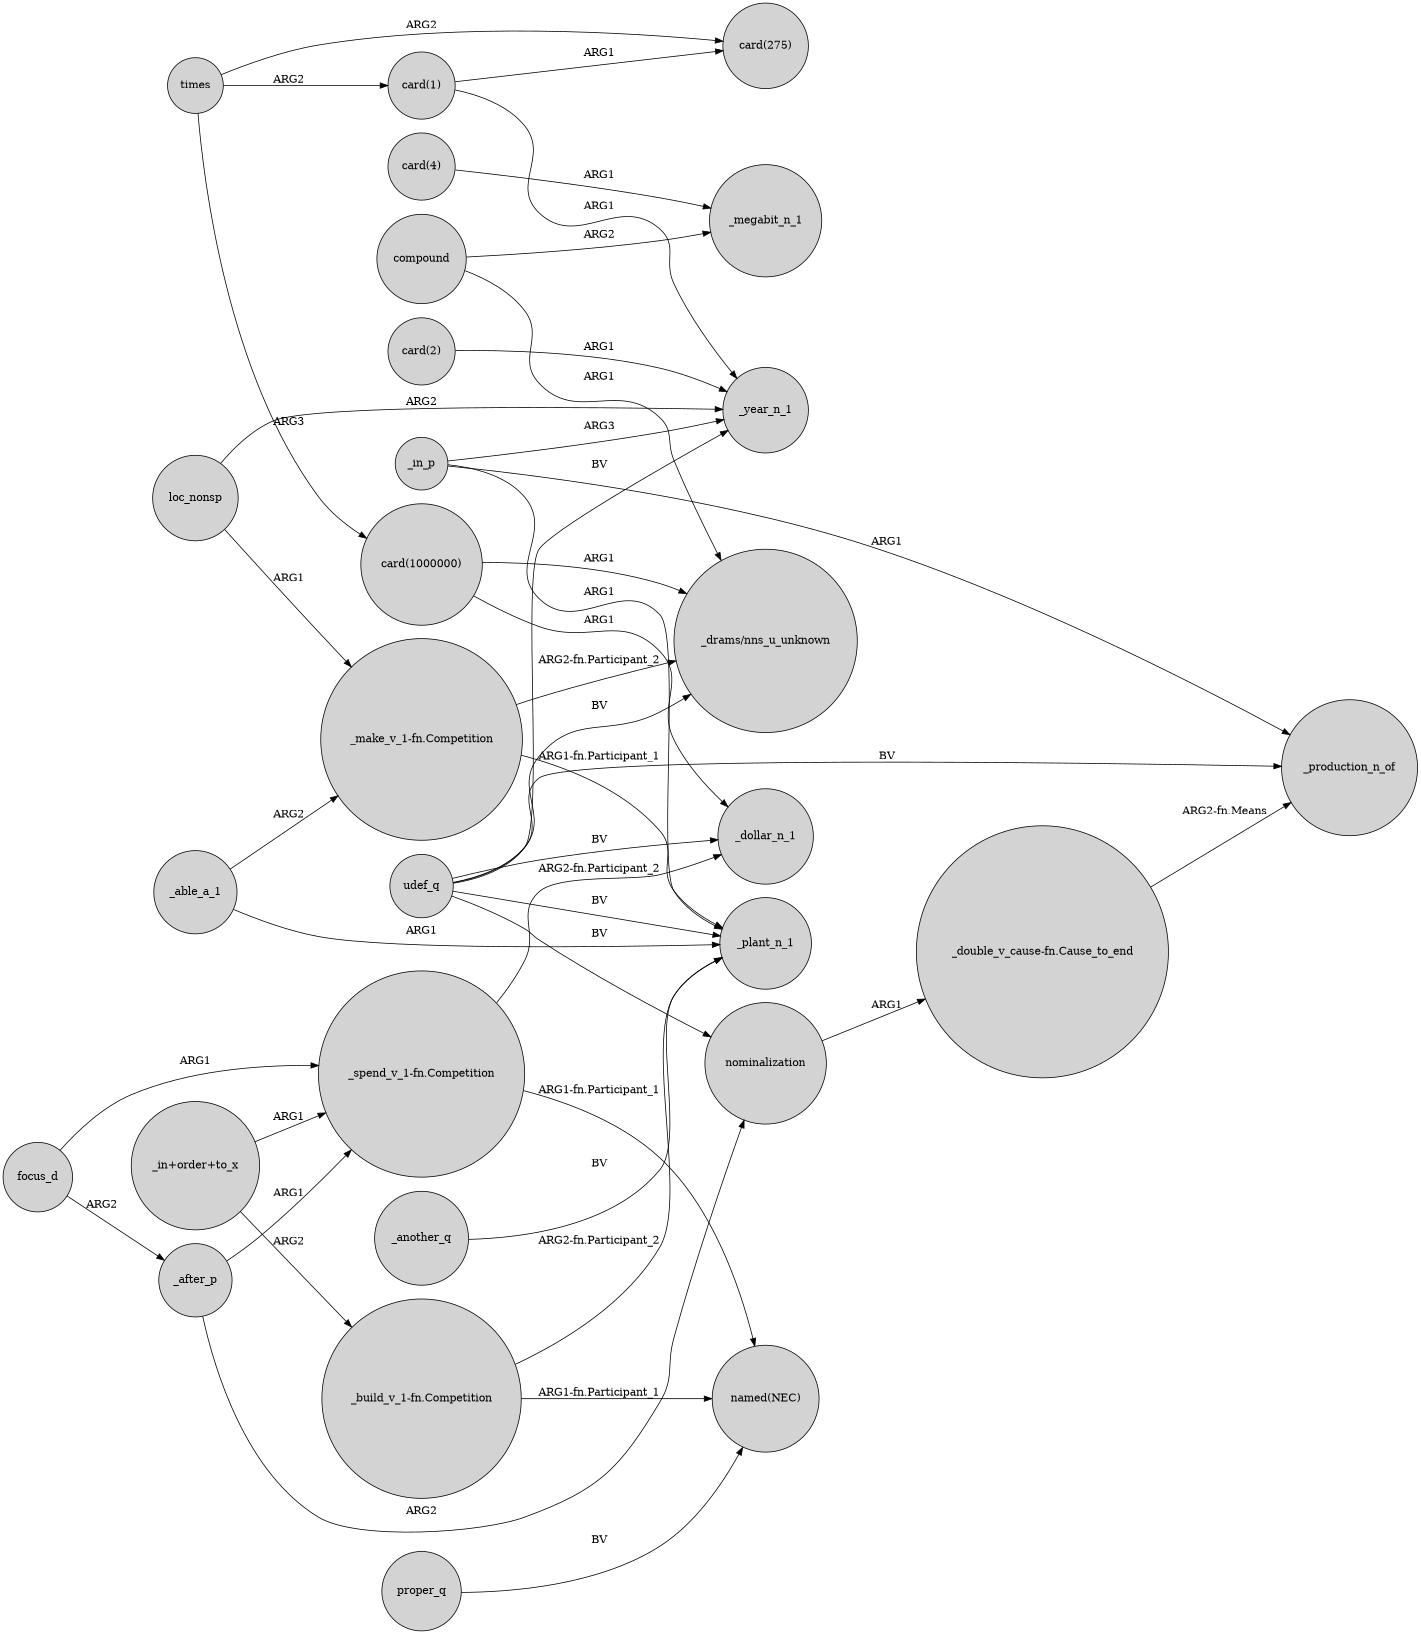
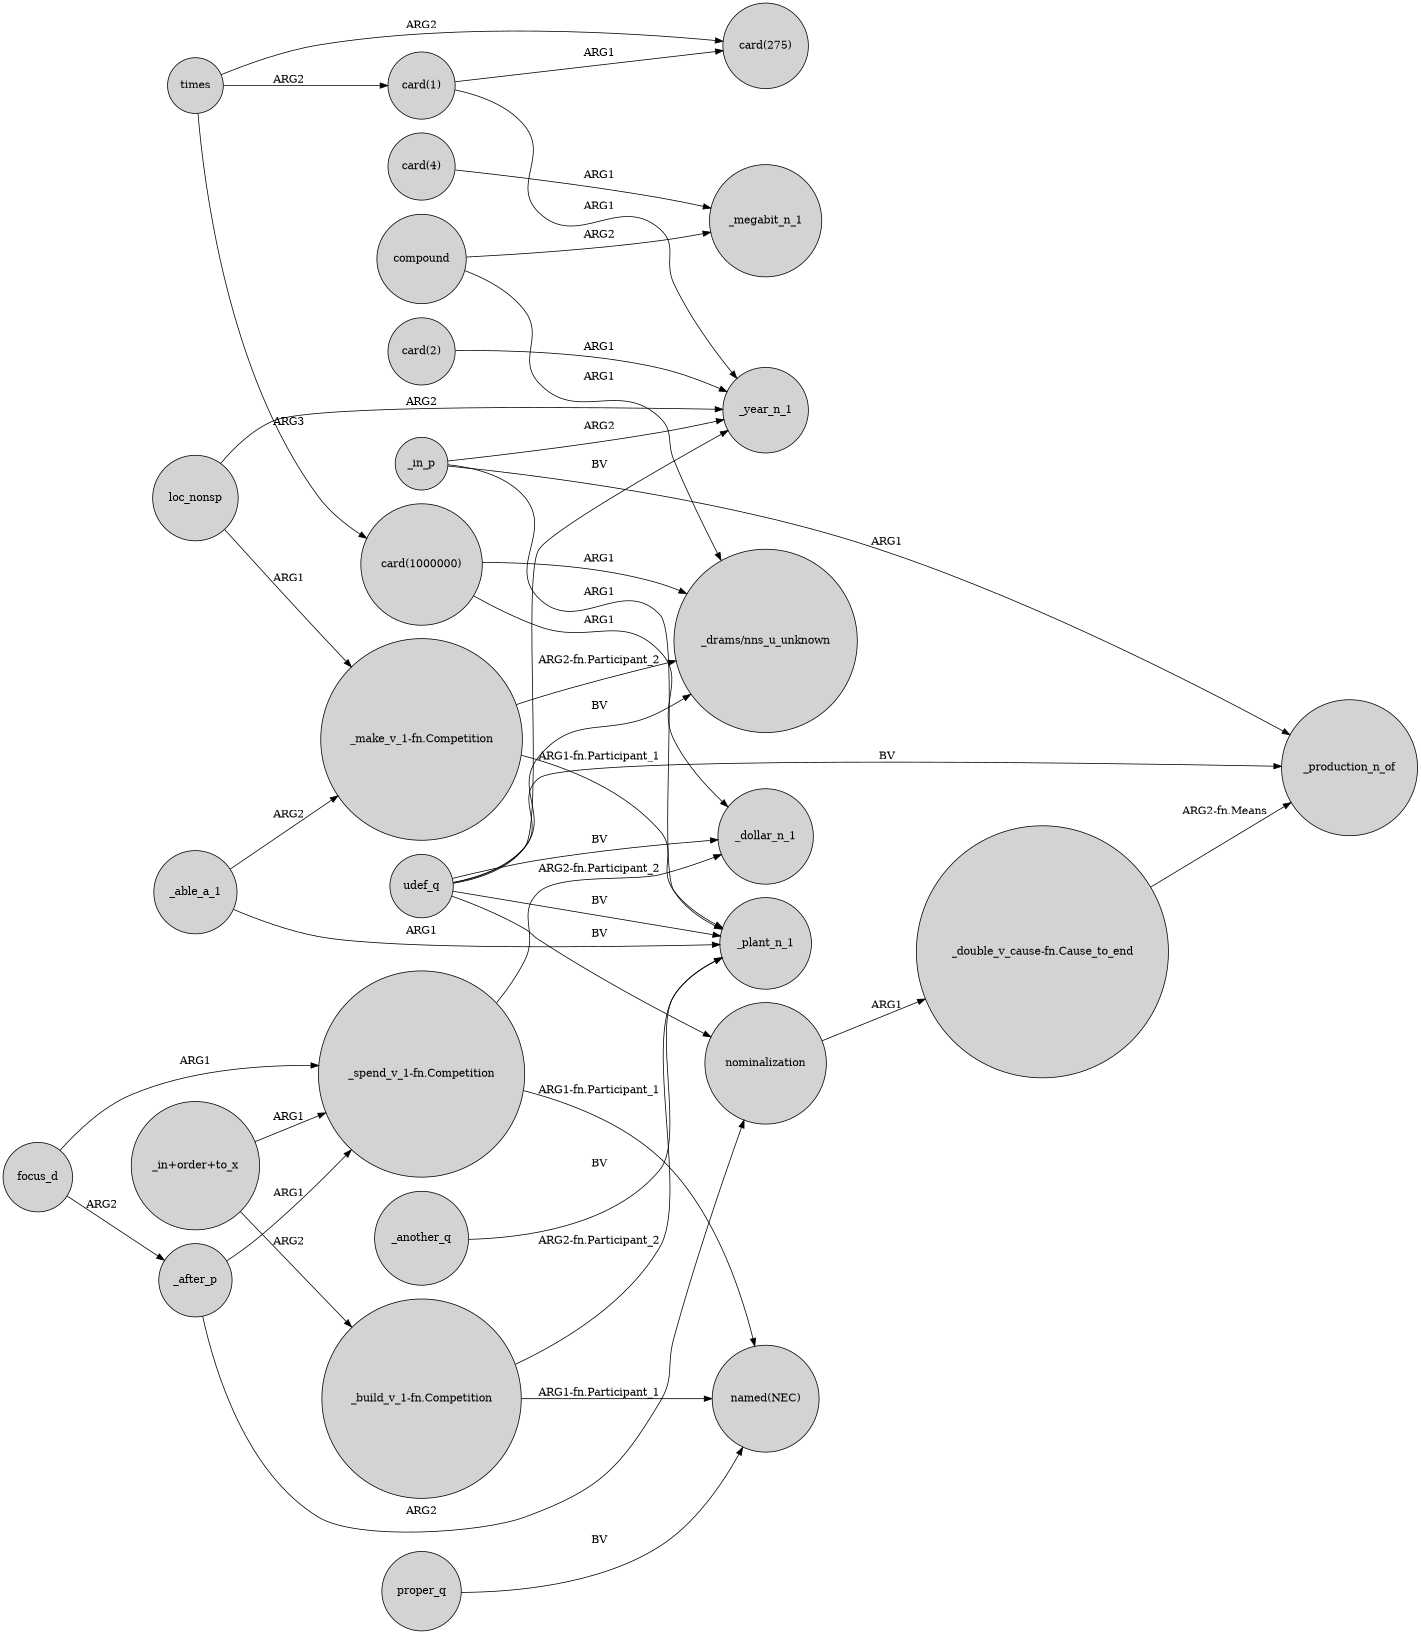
edge "_in_p" -> "_year_n_1": label "ARG3" -> "ARG2"
